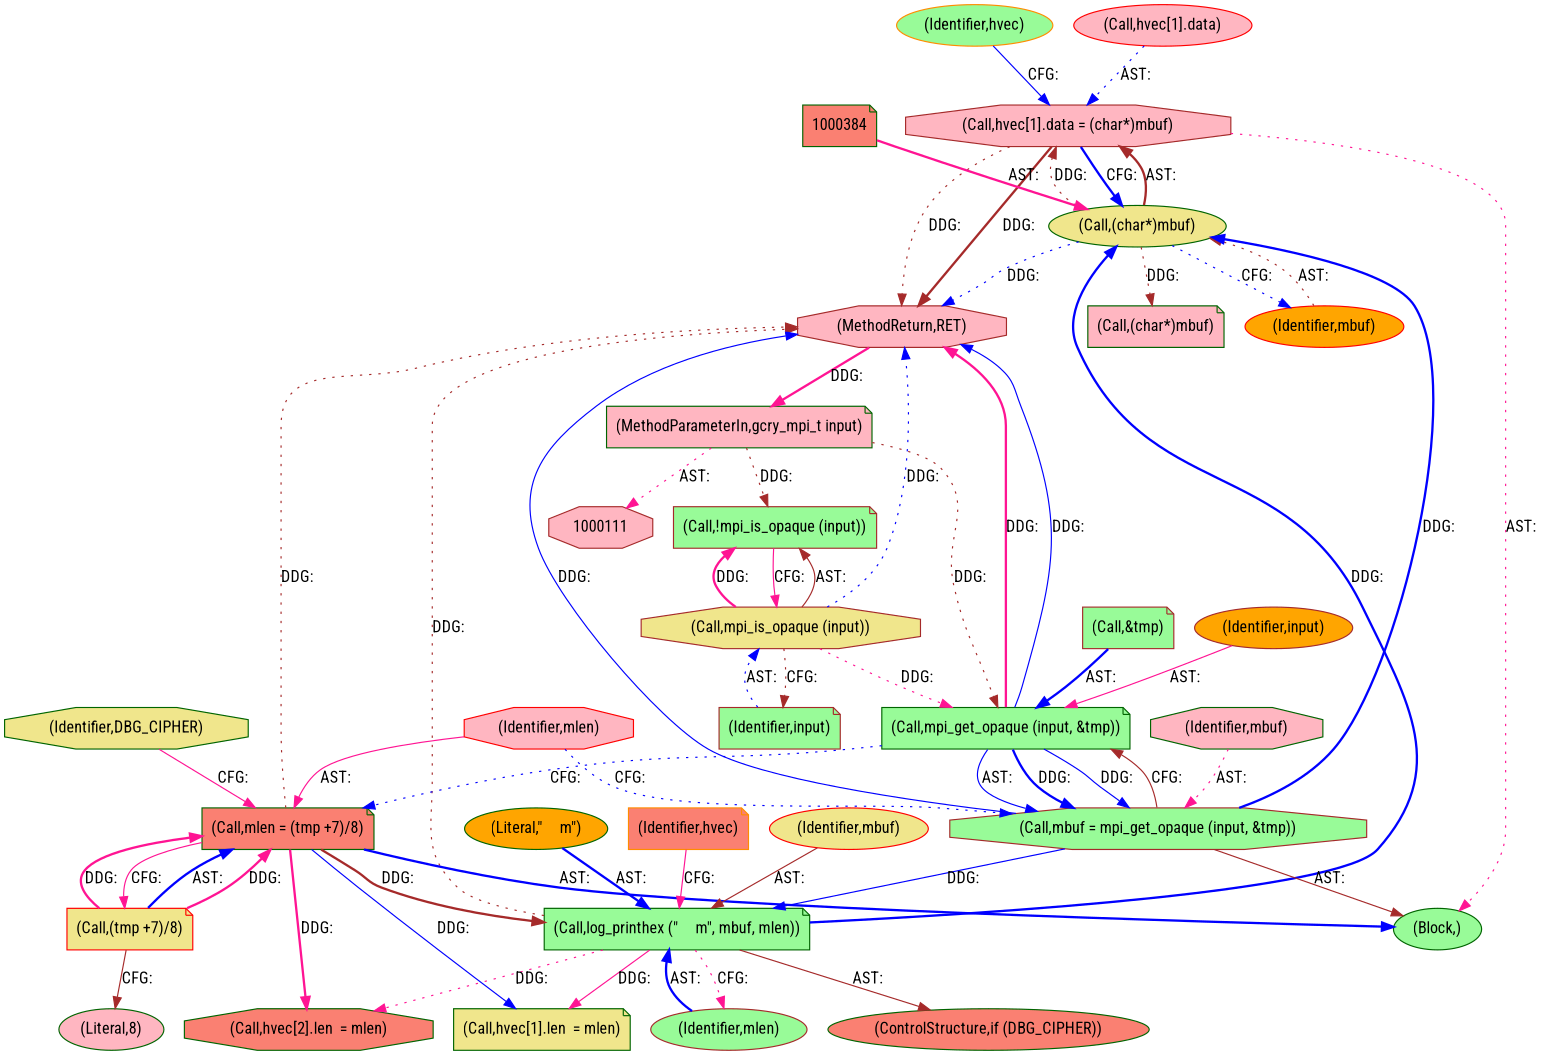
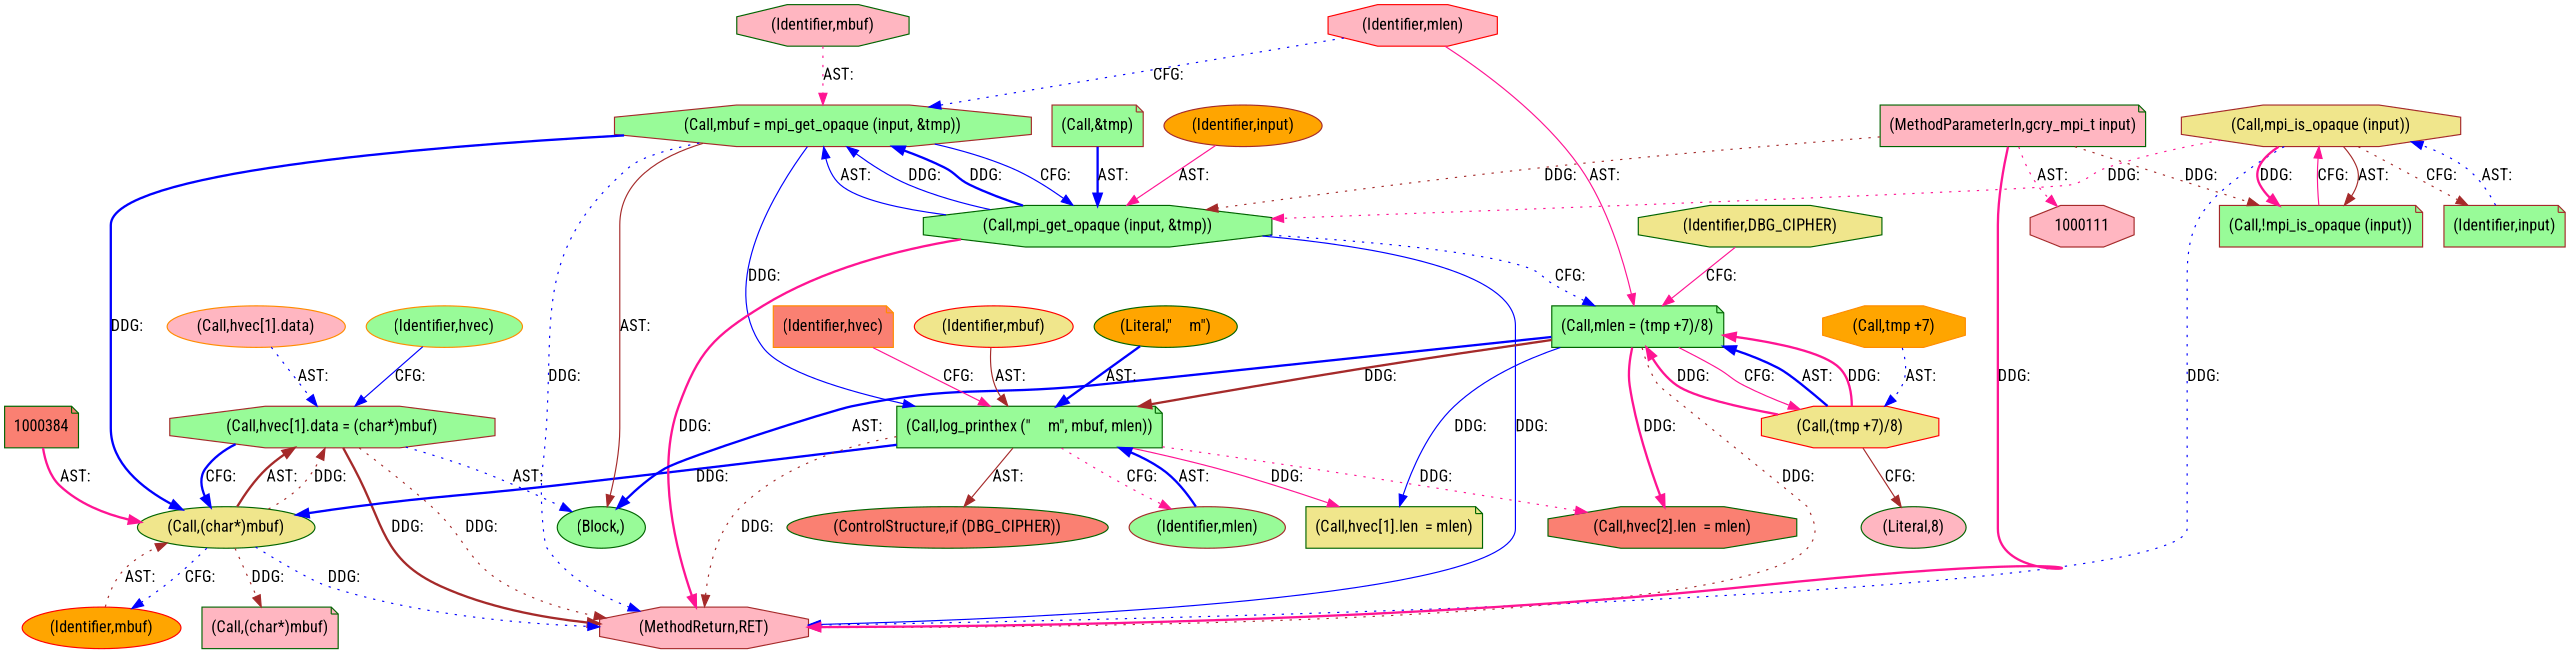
node "(Call,hvec[1].data)": color red -> darkorange
node "(Call,hvec[1].data = (char*)mbuf)": fillcolor lightpink -> palegreen
node "(Call,tmp +7)": added
edge "(MethodReturn,RET)" -> "(MethodParameterIn,gcry_mpi_t input)": reversed
edge "(Call,hvec[1].data = (char*)mbuf)" -> "(Block,)": color deeppink -> blue
edge "(Call,mbuf = mpi_get_opaque (input, &tmp))" -> "(MethodReturn,RET)": style solid -> dotted
node "(Call,mpi_get_opaque (input, &tmp))": shape note -> octagon
edge "(Call,mbuf = mpi_get_opaque (input, &tmp))" -> "(Call,mpi_get_opaque (input, &tmp))": color brown -> blue
node "(Call,mlen = (tmp +7)/8)": fillcolor salmon -> palegreen
node "(Call,(tmp +7)/8)": shape note -> octagon
